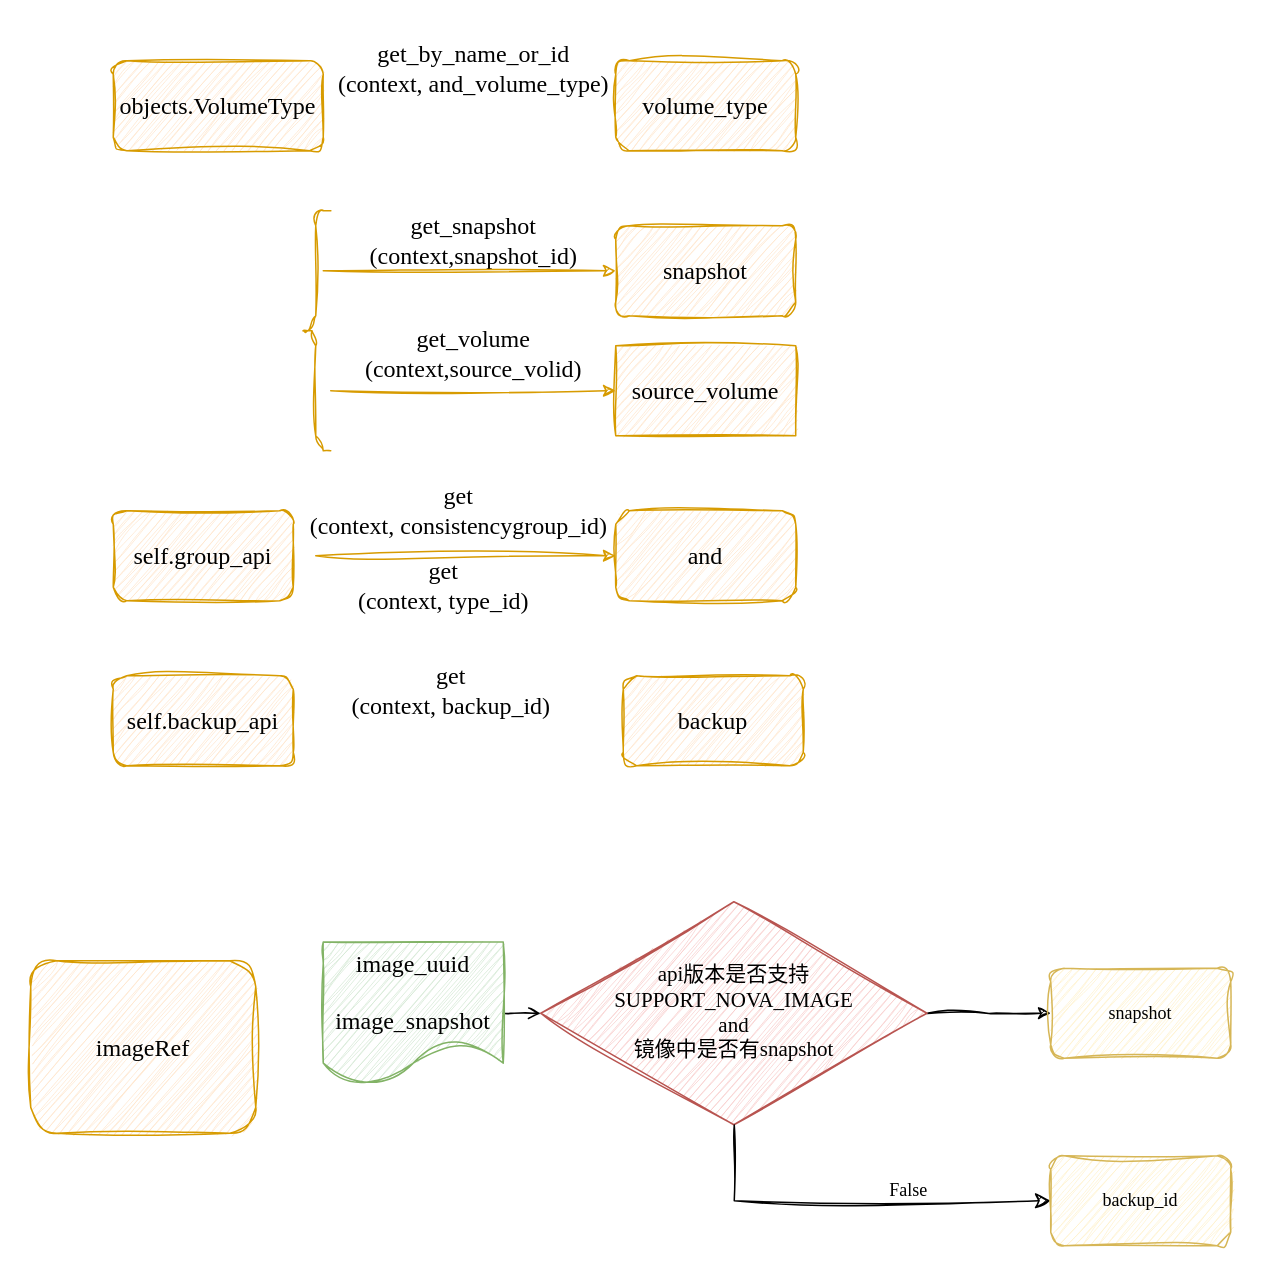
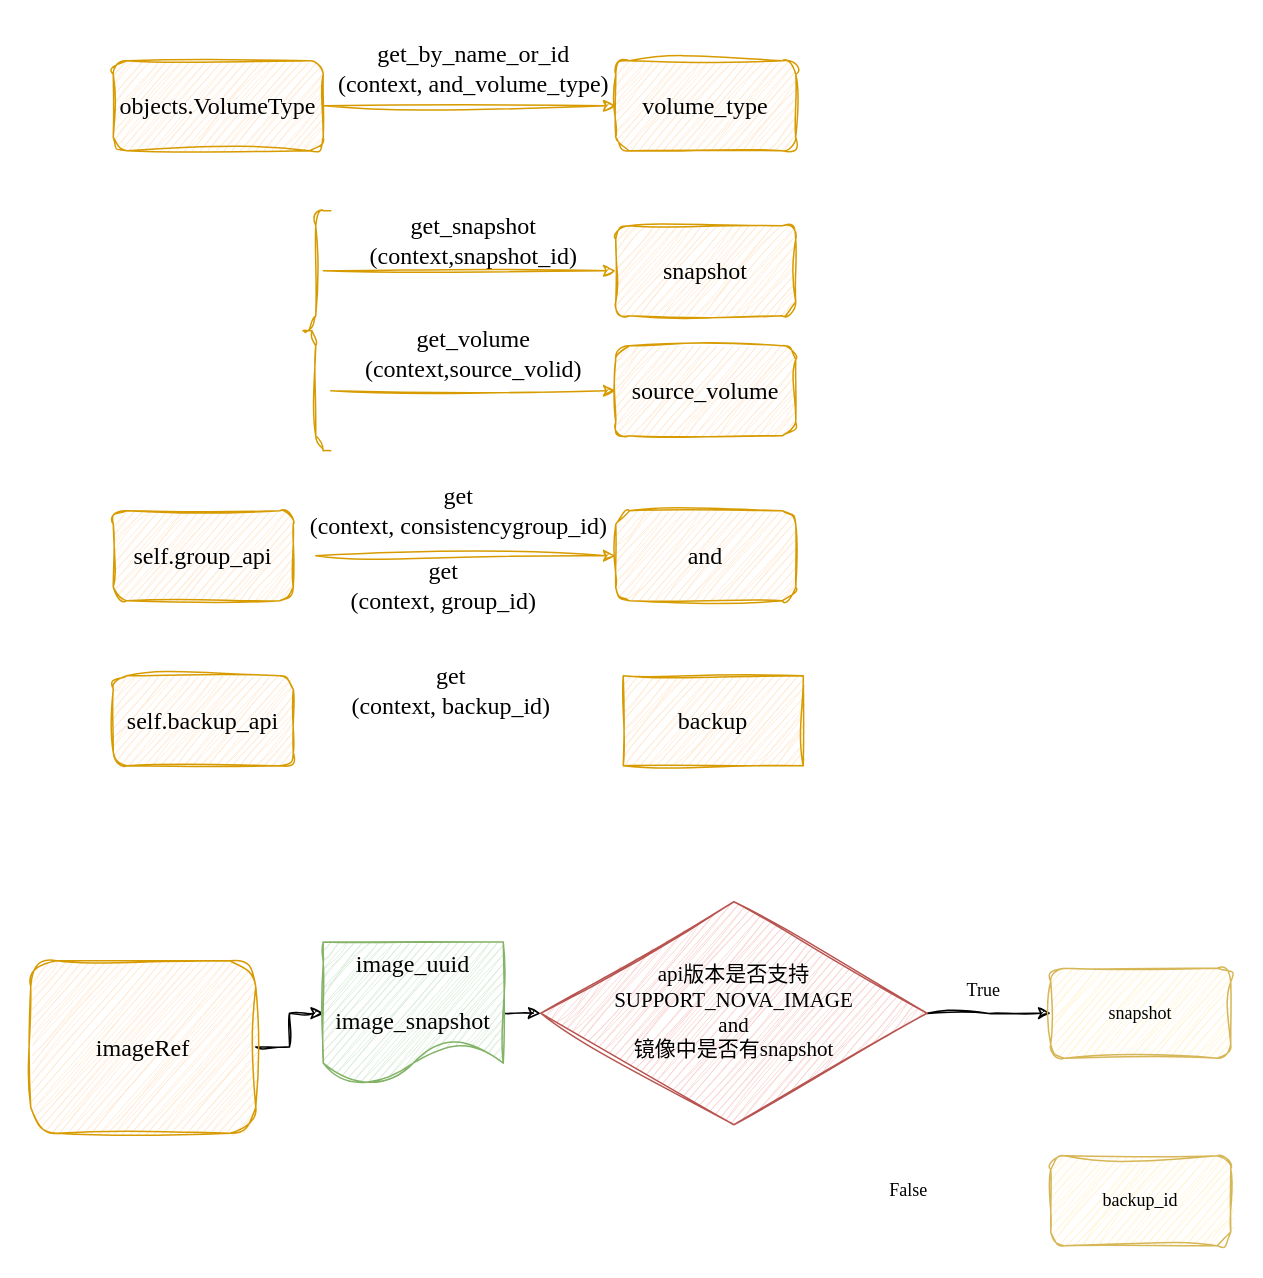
edge "objects.VolumeType" -> "volume_type": added
node "source_volume": shape rectangle -> rounded rectangle
node "get (context, type_id)": label "get (context, type_id)" -> "get (context, group_id)"
node "backup": shape rounded rectangle -> rectangle
node "True": added
edge "image_uuid image_snapshot" -> "api版本是否支持SUPPORT_NOVA_IMAGE and 镜像中是否有snapshot": arrowhead open -> classic
edge "imageRef" -> "image_uuid image_snapshot": added
edge "api版本是否支持SUPPORT_NOVA_IMAGE and 镜像中是否有snapshot" -> "backup_id": removed
